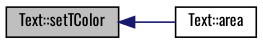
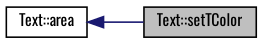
edge "Text::area" -> "Text::setTColor": reversed
